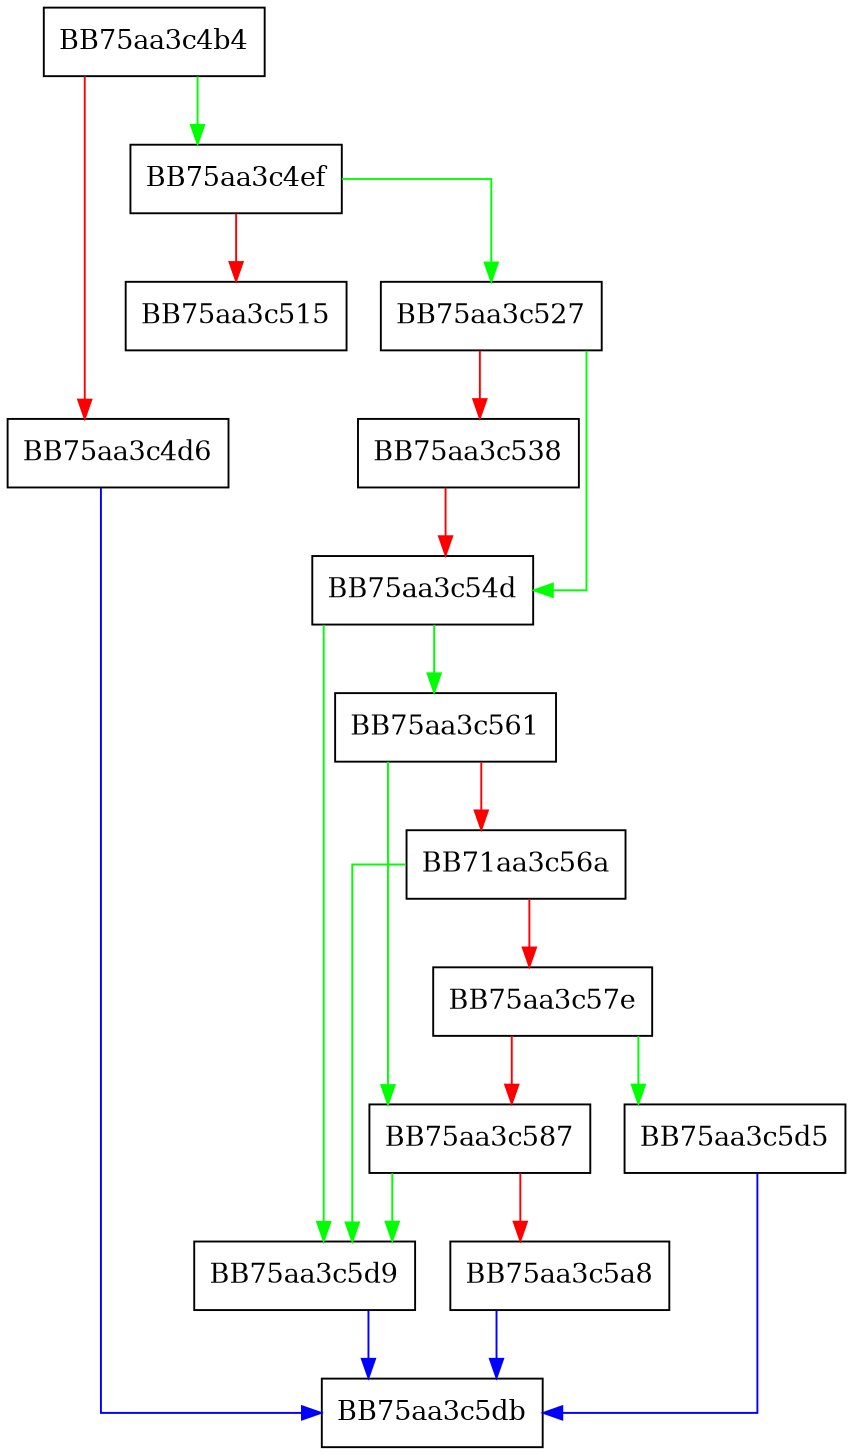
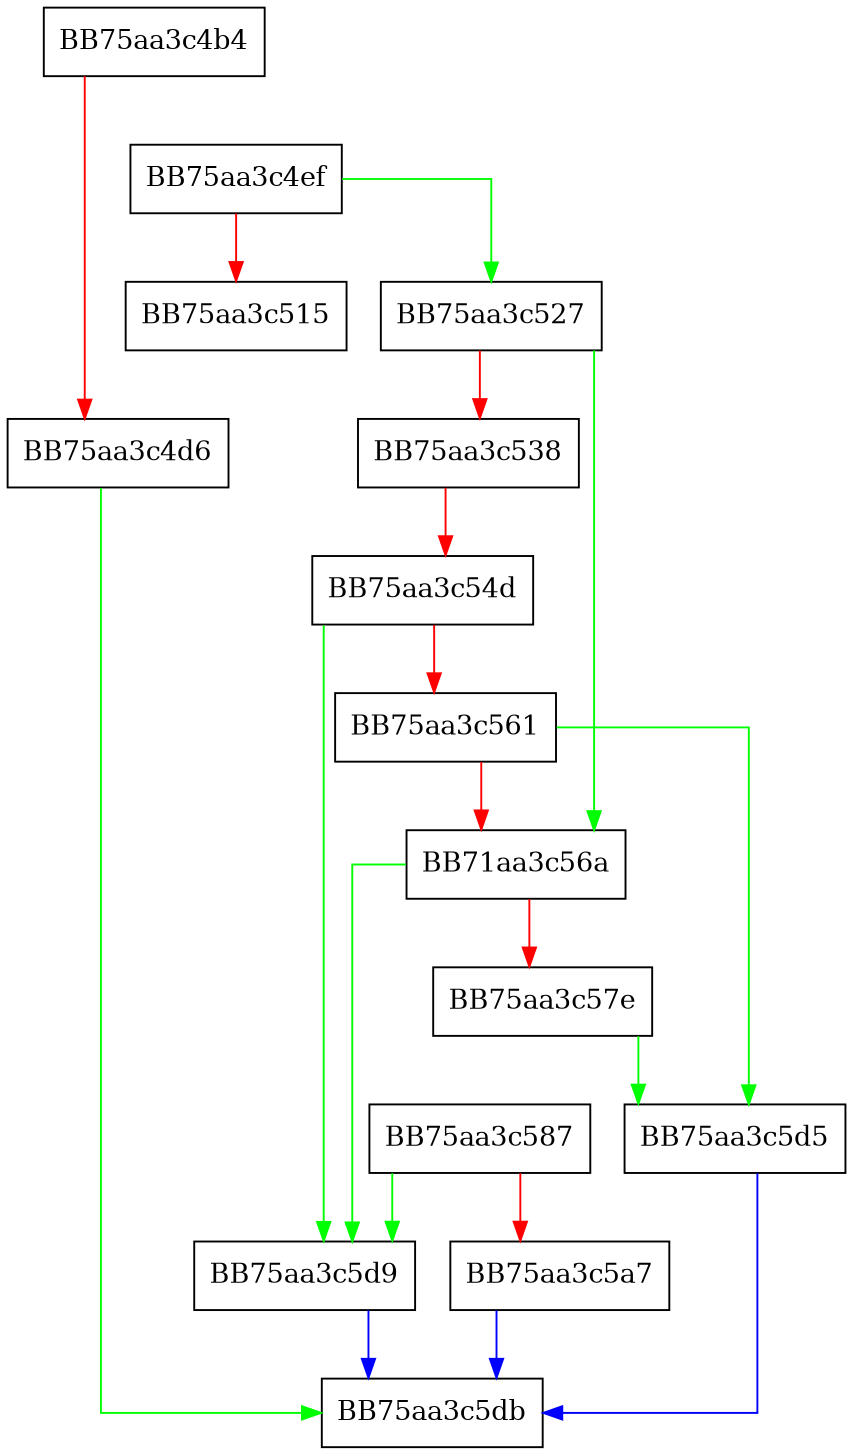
edge "BB75aa3c4b4" -> "BB75aa3c4ef": removed
edge "BB75aa3c527" -> "BB75aa3c54d": now "BB75aa3c527" -> "BB71aa3c56a"
edge "BB75aa3c54d" -> "BB75aa3c561": color green -> red
edge "BB75aa3c561" -> "BB75aa3c587": now "BB75aa3c561" -> "BB75aa3c5d5"
edge "BB75aa3c4d6" -> "BB75aa3c5db": color blue -> green
edge "BB75aa3c57e" -> "BB75aa3c587": removed
node "BB75aa3c5a8": label "BB75aa3c5a8" -> "BB75aa3c5a7"
